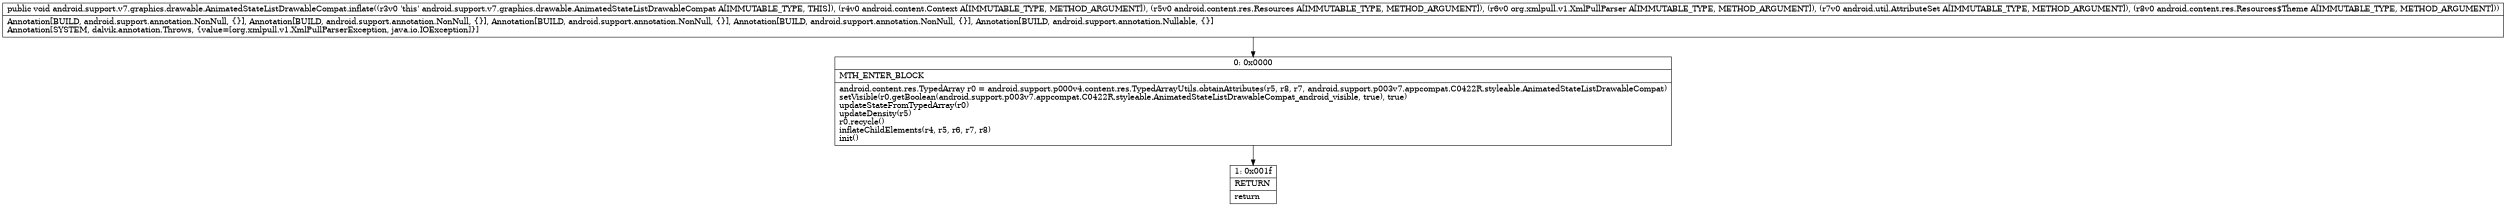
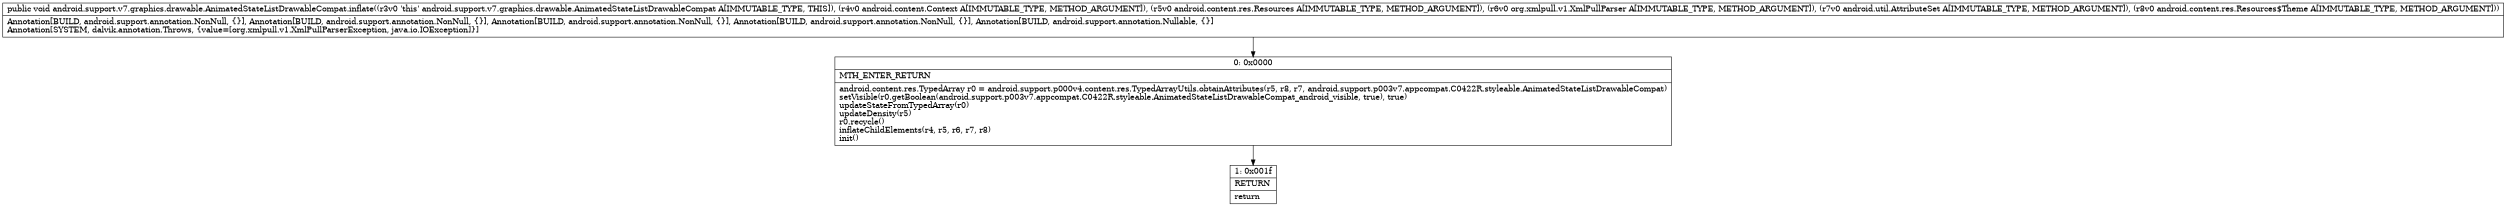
node "0: 0x0000": text "MTH_ENTER_BLOCK" -> "MTH_ENTER_RETURN"
